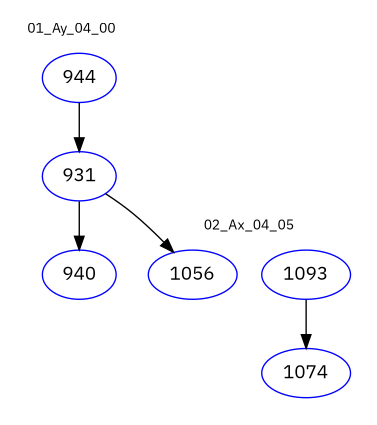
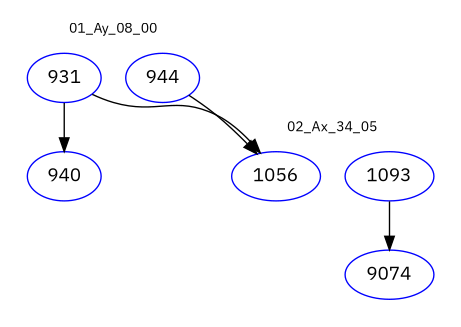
cluster "01_Ay_04_00": label "01_Ay_04_00" -> "01_Ay_08_00"
edge "944" -> "931": now "944" -> "1056"
cluster "02_Ax_04_05": label "02_Ax_04_05" -> "02_Ax_34_05"
node "1074": label "1074" -> "9074"
